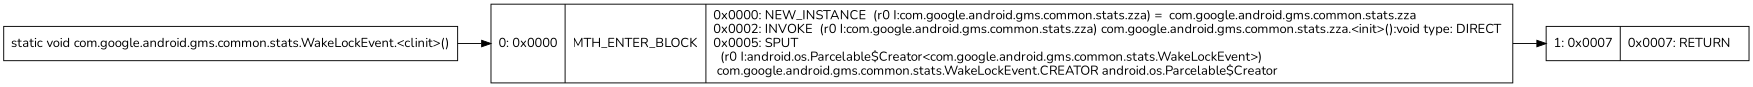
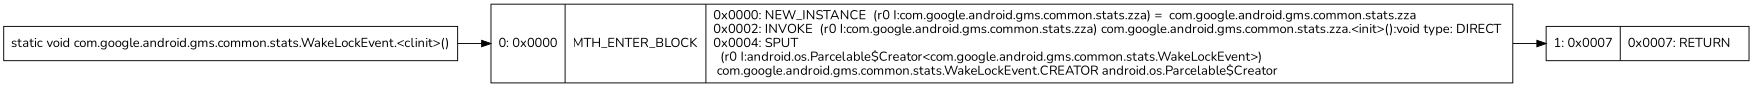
node "0: 0x0000": text "0x0005: SPUT" -> "0x0004: SPUT"
